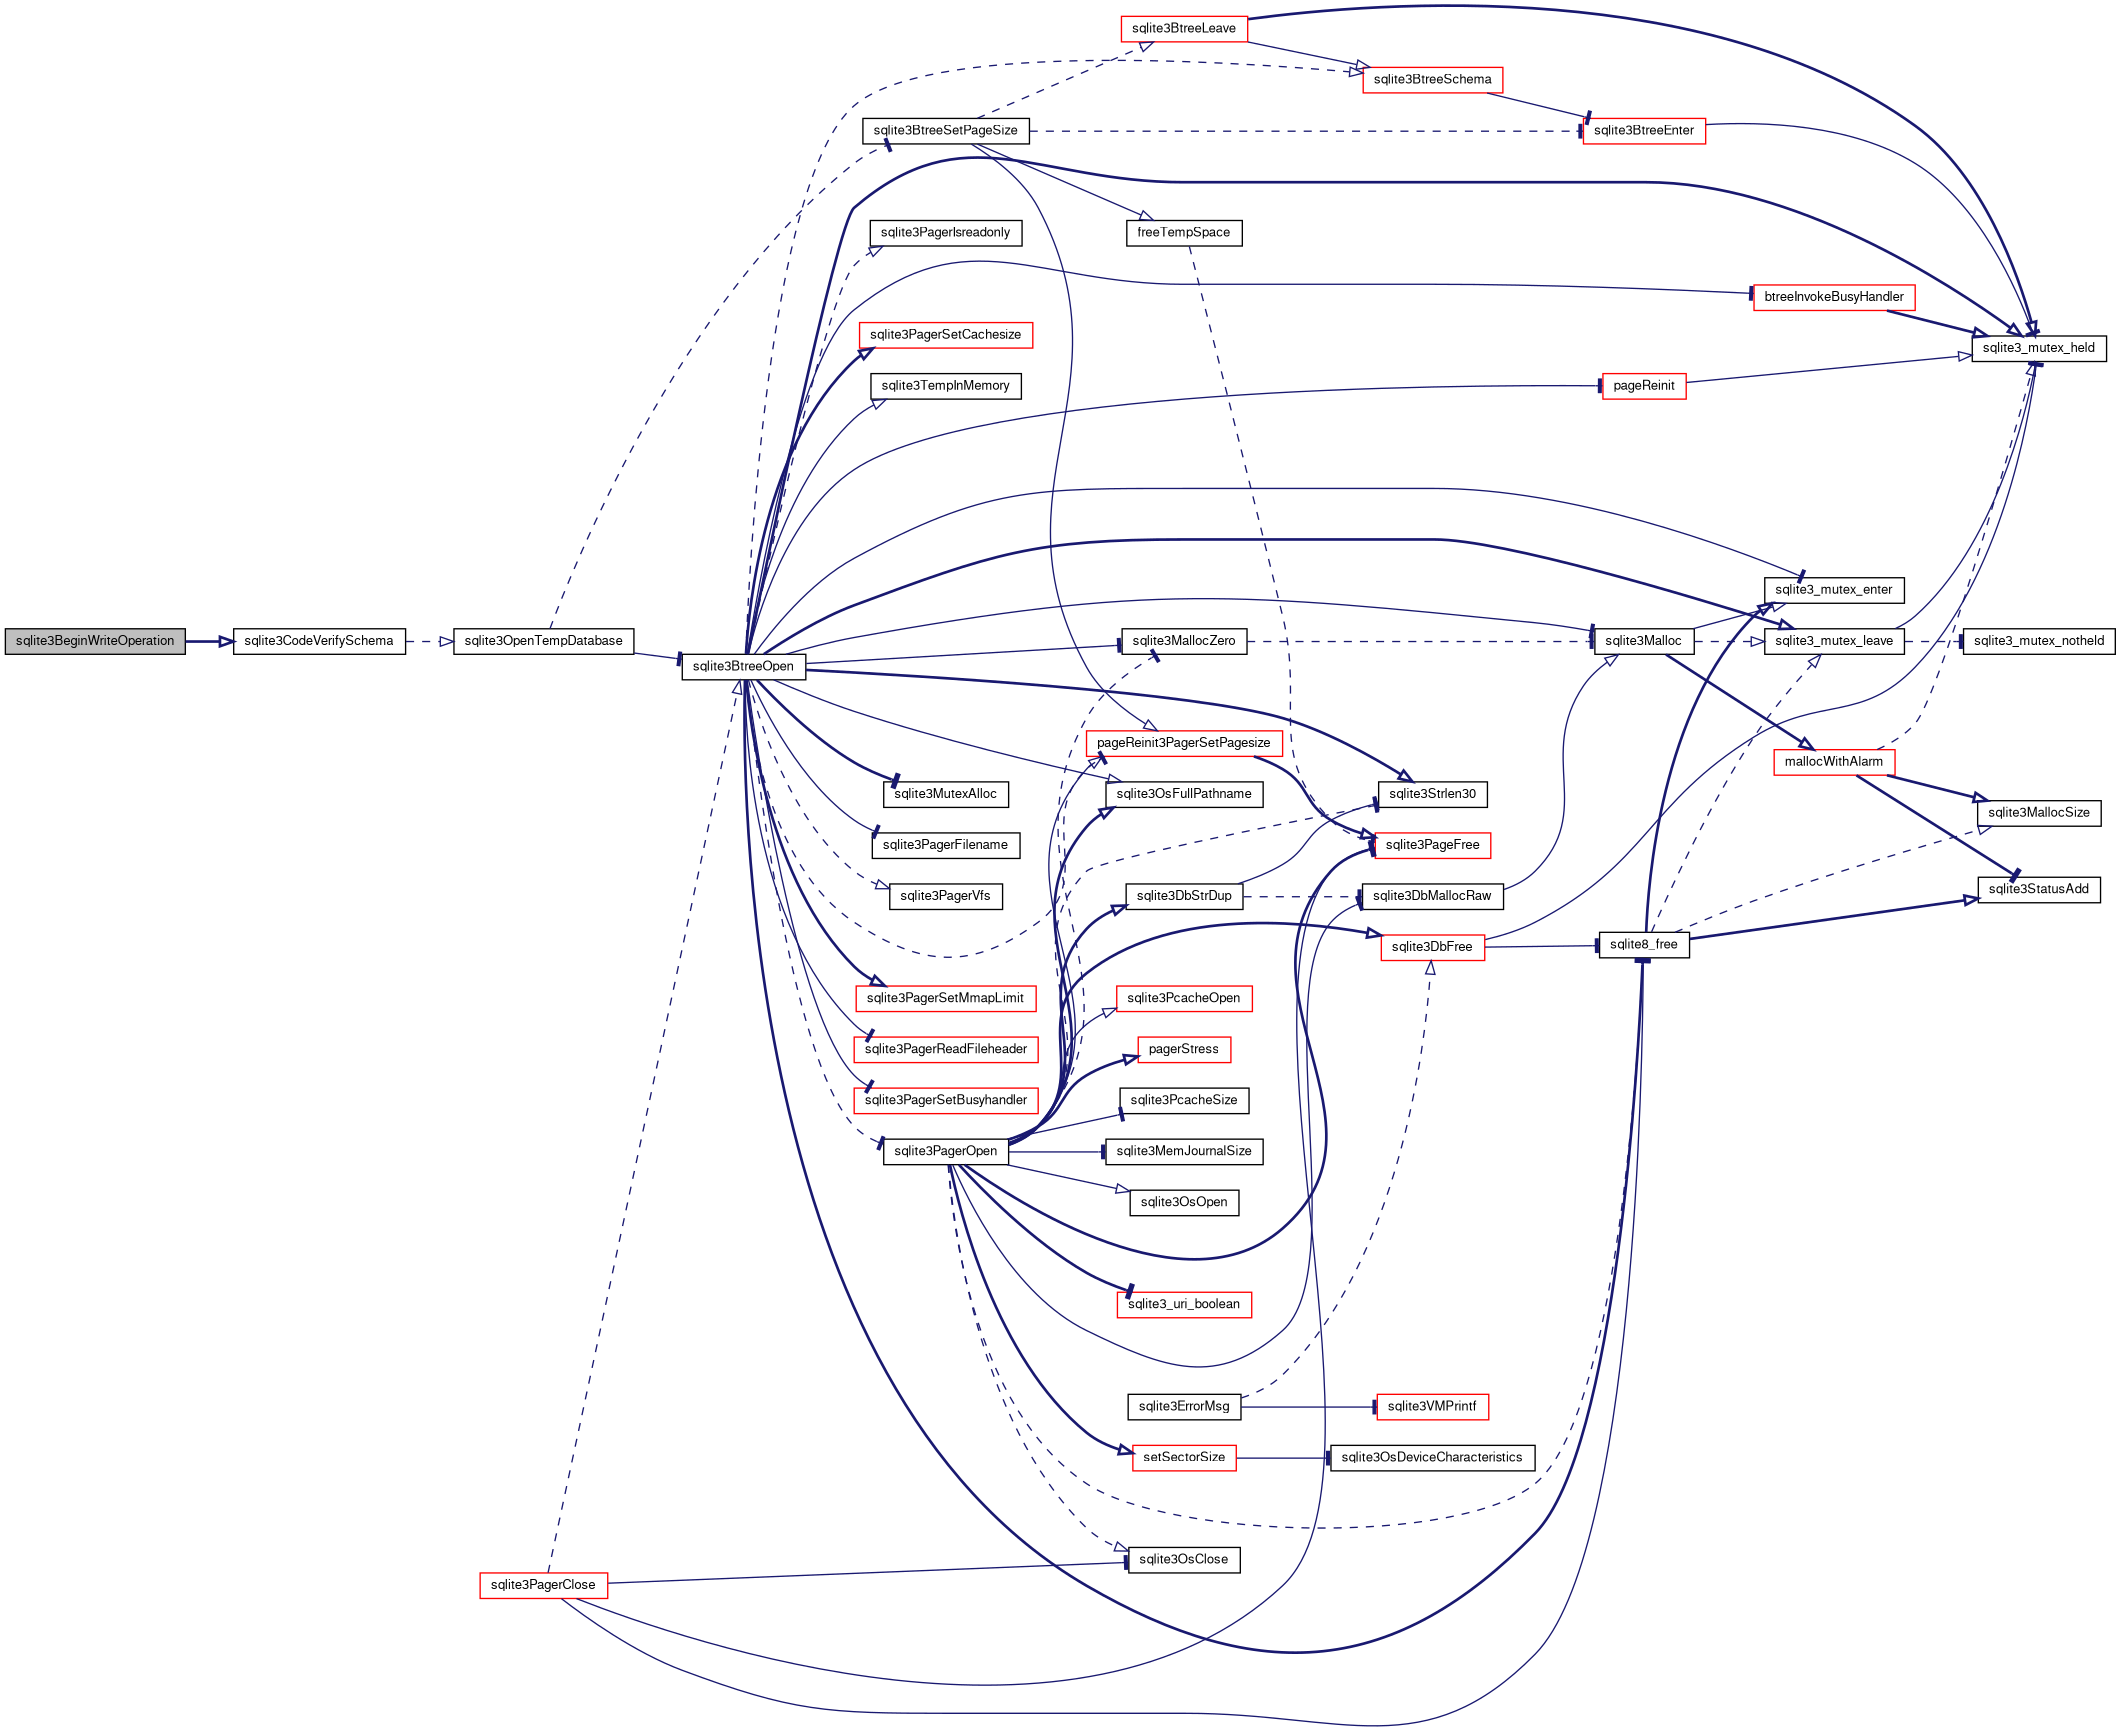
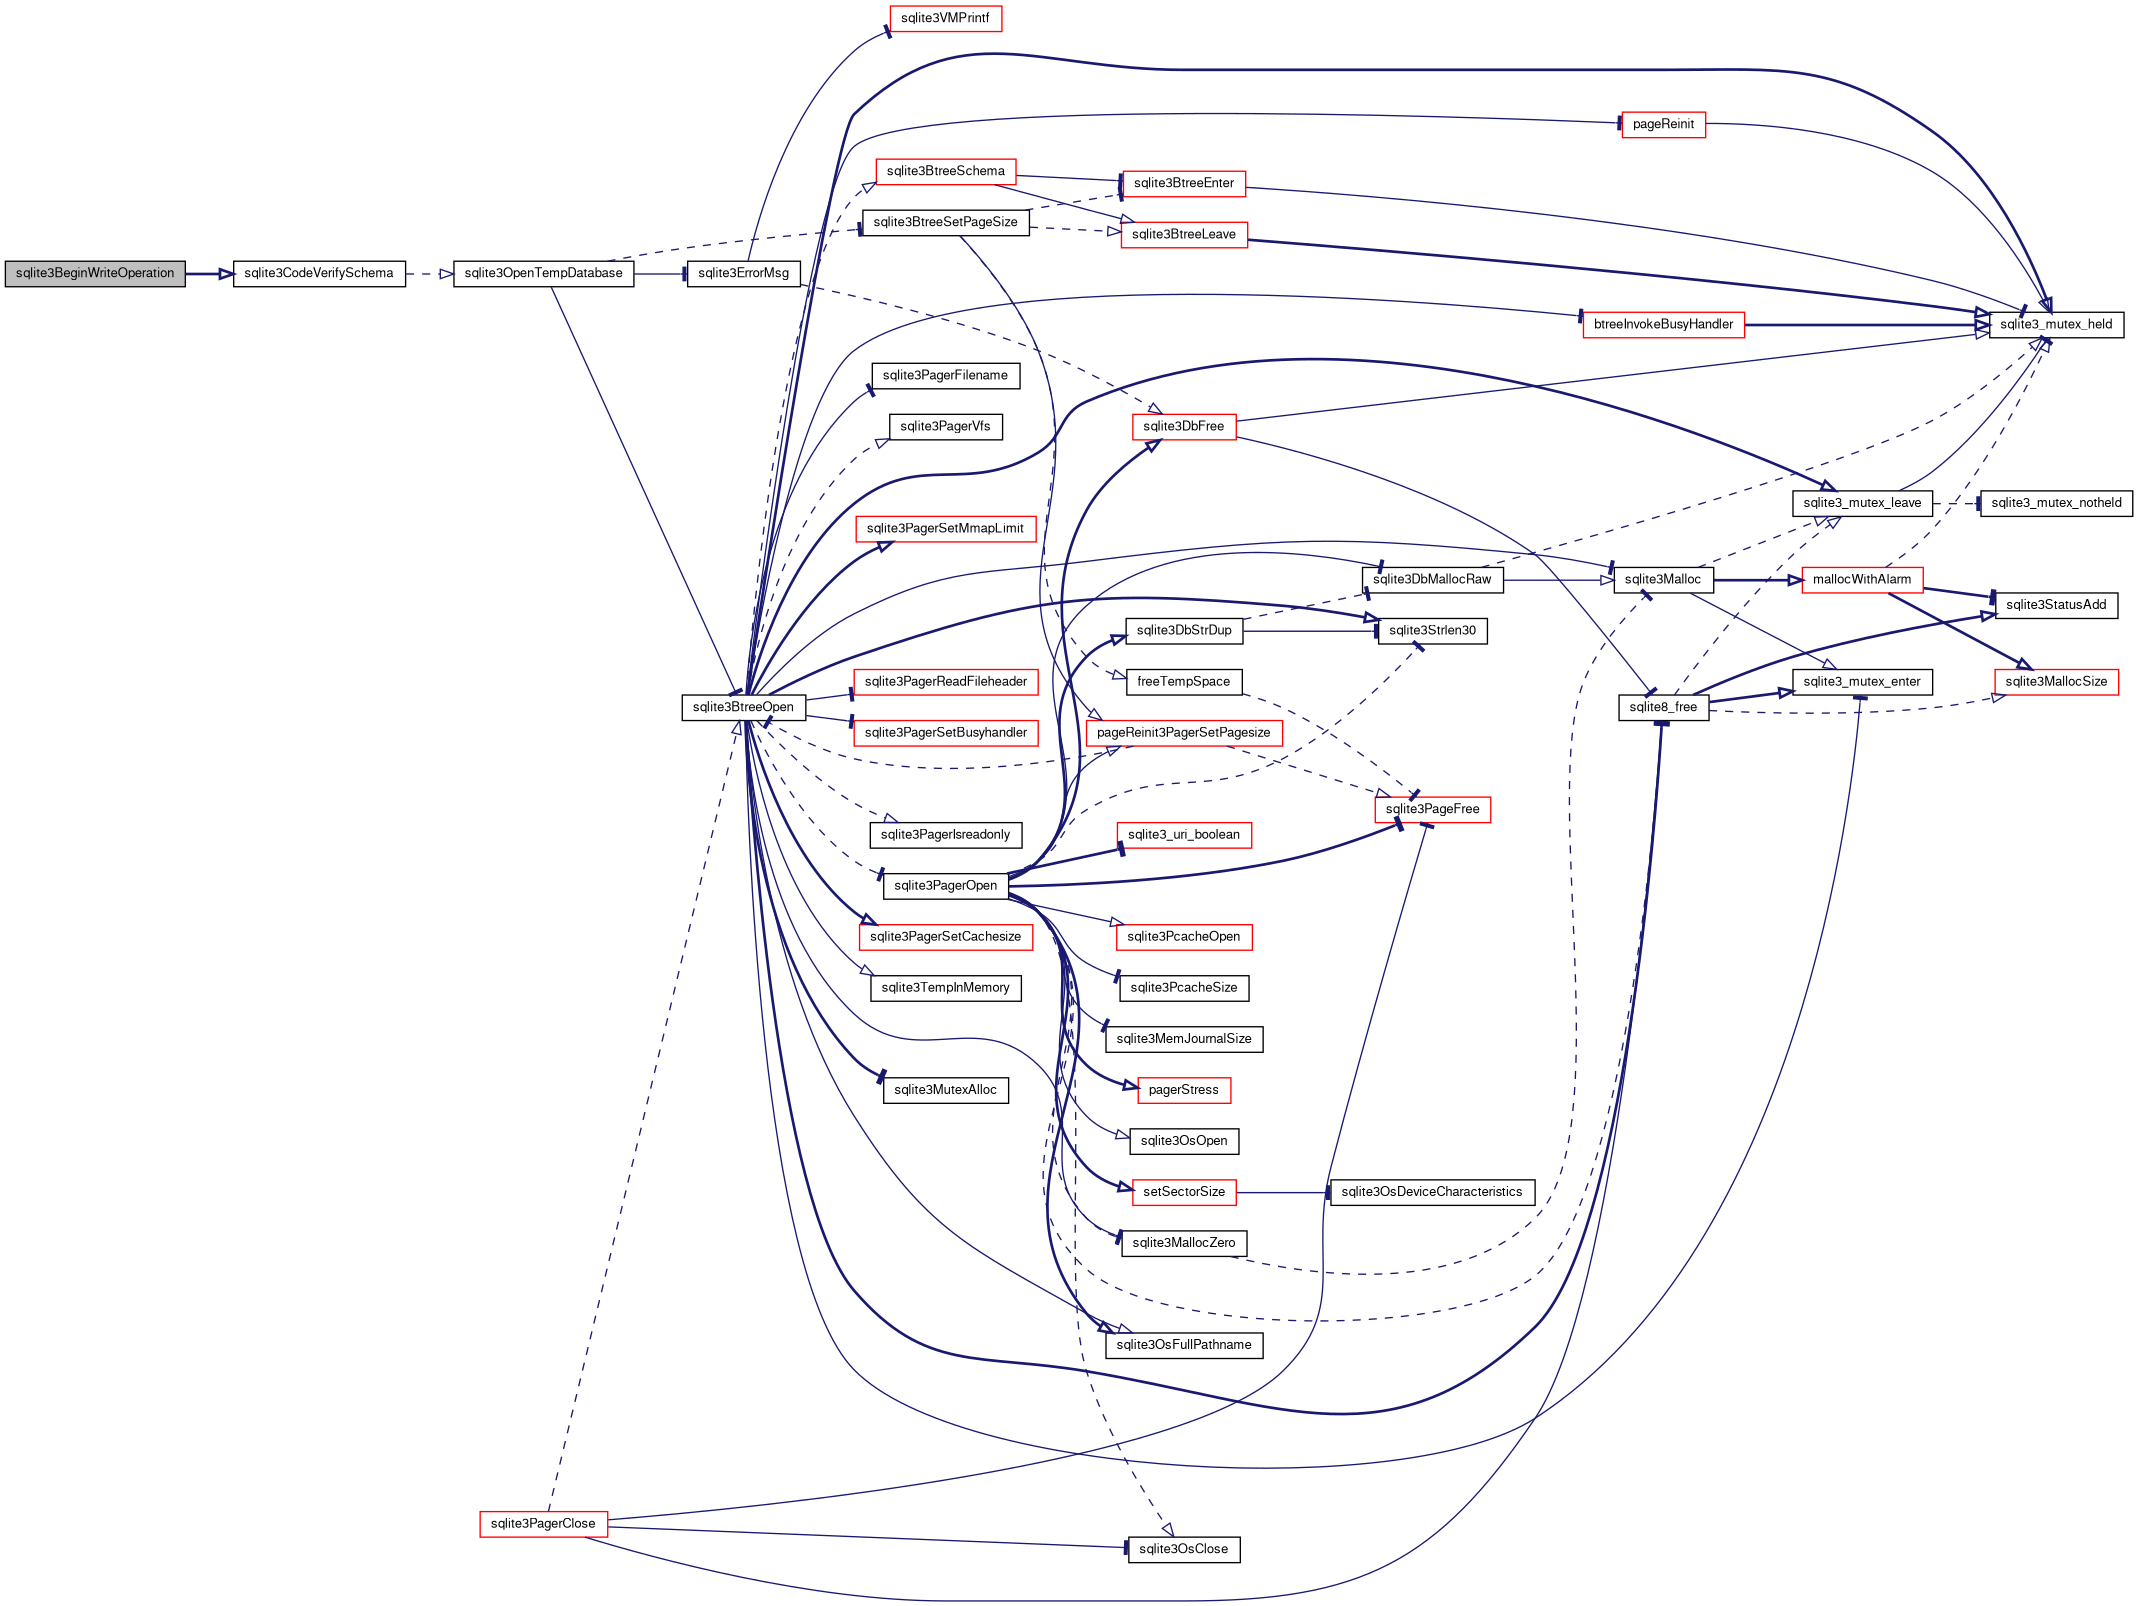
edge "sqlite3BtreeLeave" -> "sqlite3BtreeSchema": reversed
edge "sqlite3BtreeSetPageSize" -> "freeTempSpace": style solid -> dashed
edge "sqlite3OpenTempDatabase" -> "sqlite3ErrorMsg": added
edge "sqlite3DbMallocRaw" -> "sqlite3_mutex_held": added
edge "sqlite3DbFree" -> "sqlite3_mutex_held": arrowhead tee -> onormal
edge "pageReinit3PagerSetPagesize" -> "sqlite3PageFree": style bold -> dashed
node "sqlite3MallocSize": color black -> red
edge "sqlite3BtreeOpen" -> "pageReinit3PagerSetPagesize": reversed
